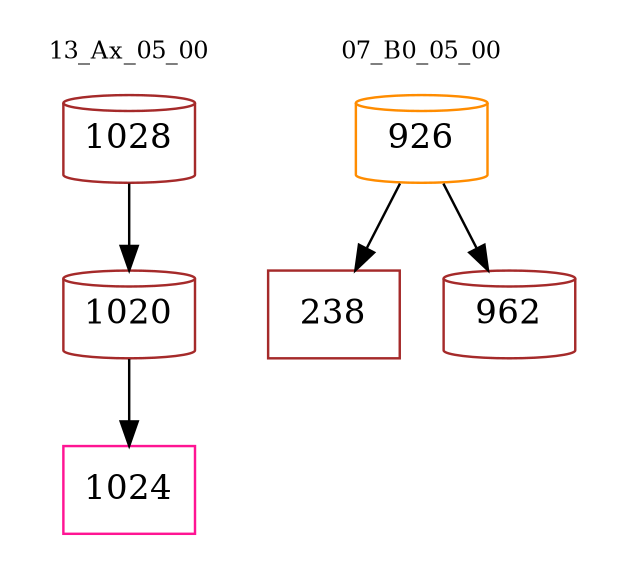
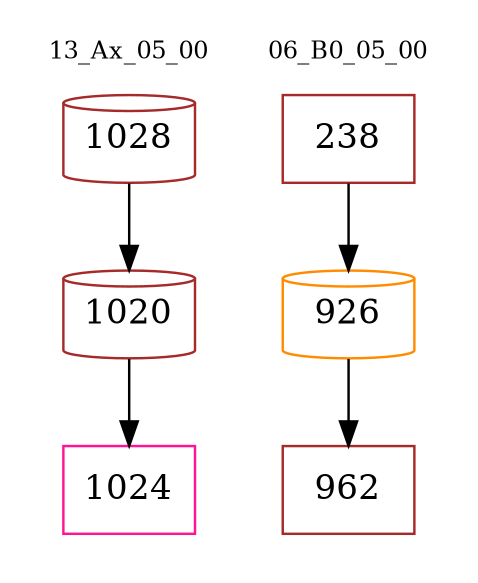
cluster "07_B0_05_00": label "07_B0_05_00" -> "06_B0_05_00"
edge "926" -> "238": reversed
node "962": shape cylinder -> box
